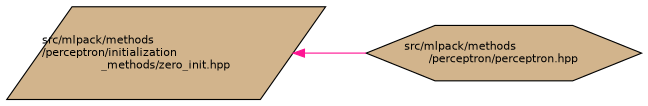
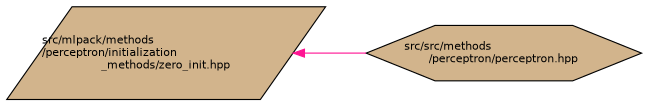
node "src/mlpack/methods /perceptron/perceptron.hpp": label "src/mlpack/methods /perceptron/perceptron.hpp" -> "src/src/methods /perceptron/perceptron.hpp"
